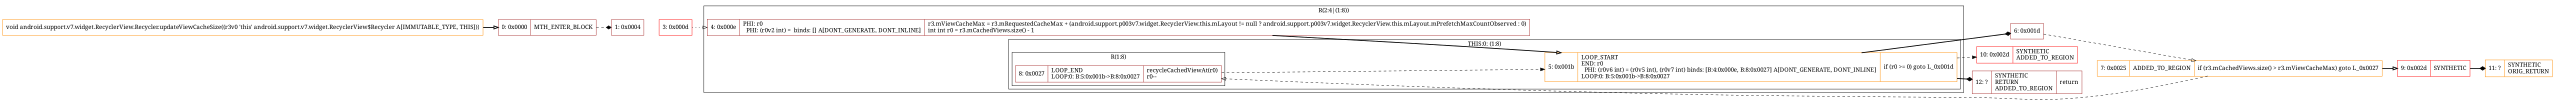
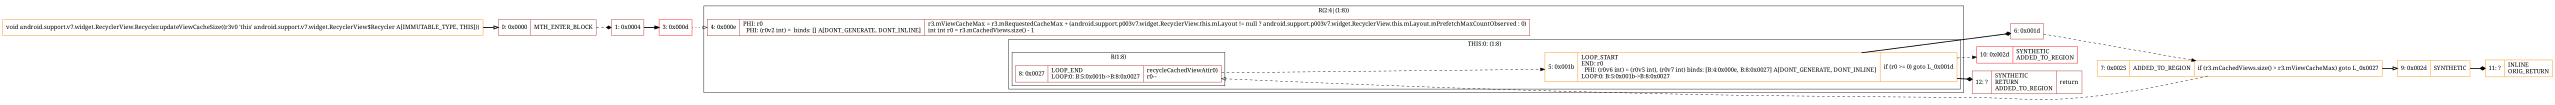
edge "1: 0x0004" -> "3: 0x000d": added
edge "4: 0x000e" -> "5: 0x001b": removed
edge "6: 0x001d" -> "7: 0x0025": arrowhead onormal -> normal
node "11: ?": text "SYNTHETIC" -> "INLINE"
node "9: 0x002d": color red -> darkorange
